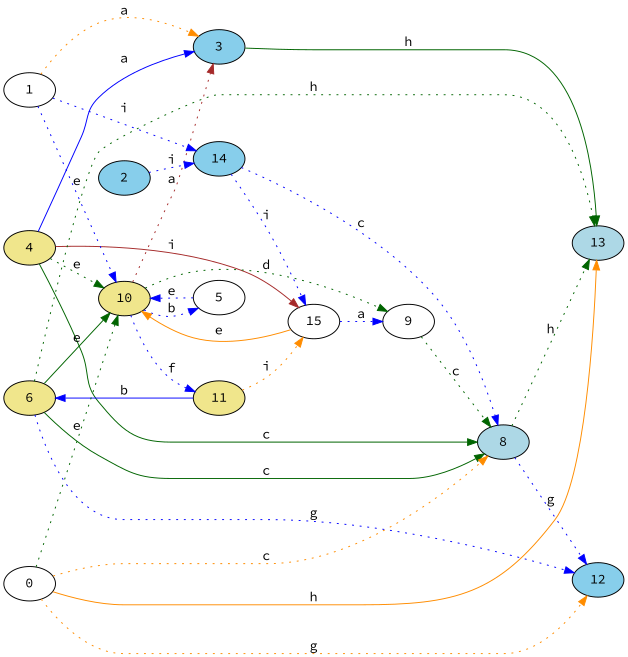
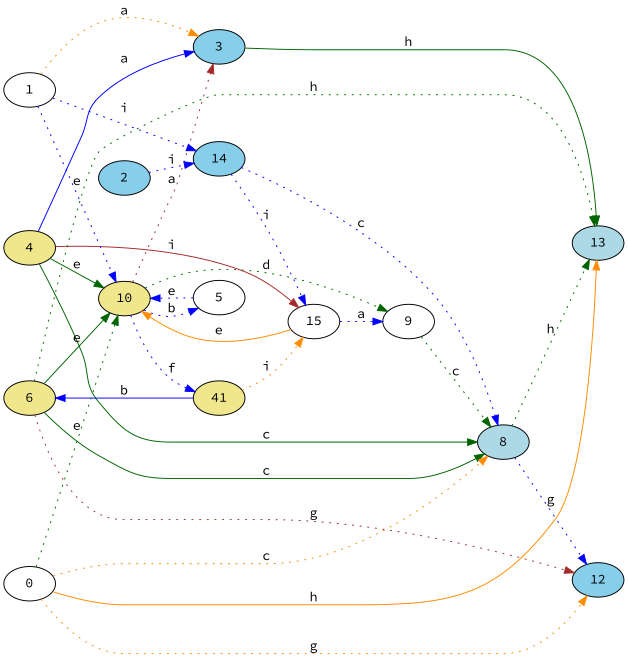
edge "4" -> "10": style dotted -> solid
node "11": label "11" -> "41"
edge "6" -> "12": color blue -> brown
